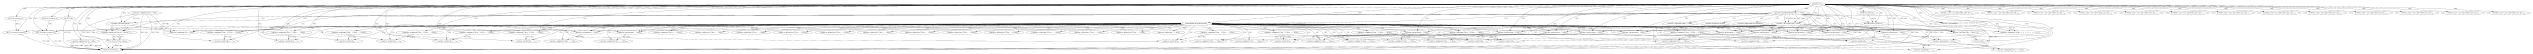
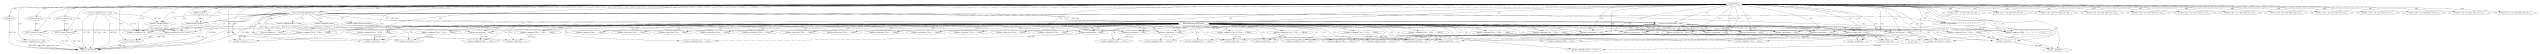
edge "(<operator>.greaterEqualsThan,VAR10 >= VAR11)" -> "(<operator>.lessThan,(VAR11 - VAR10) < 7)": now "(<operator>.greaterEqualsThan,VAR10 >= VAR11)" -> "(<operator>.indirection,*++VAR10)"
